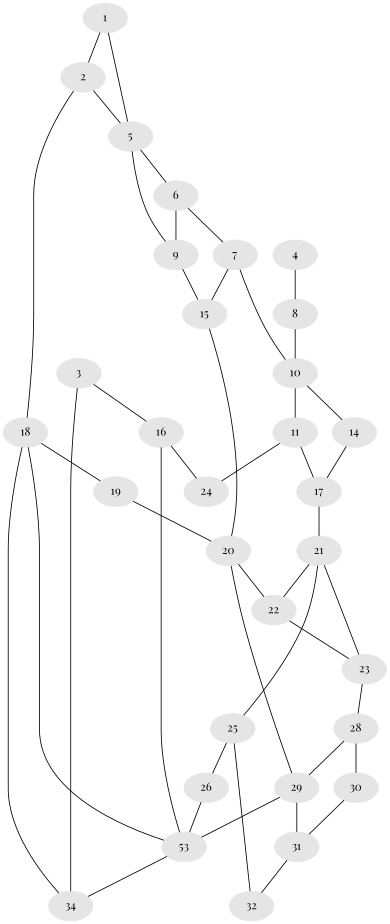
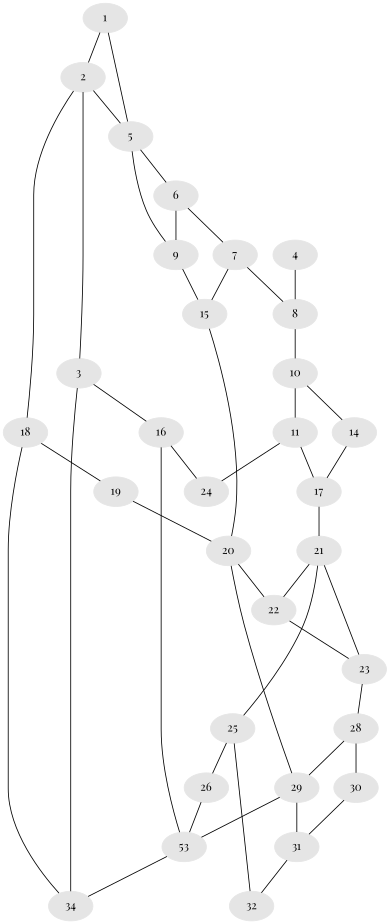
edge "2" -- "3": added
edge "7" -- "10": now "7" -- "8"
edge "18" -- "53": removed
